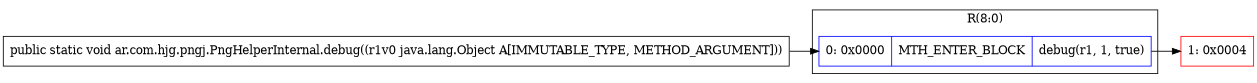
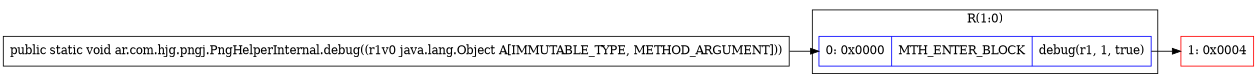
cluster "R(8:0)": label "R(8:0)" -> "R(1:0)"
